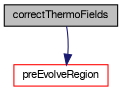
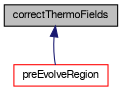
edge "correctThermoFields" -> "preEvolveRegion": reversed
